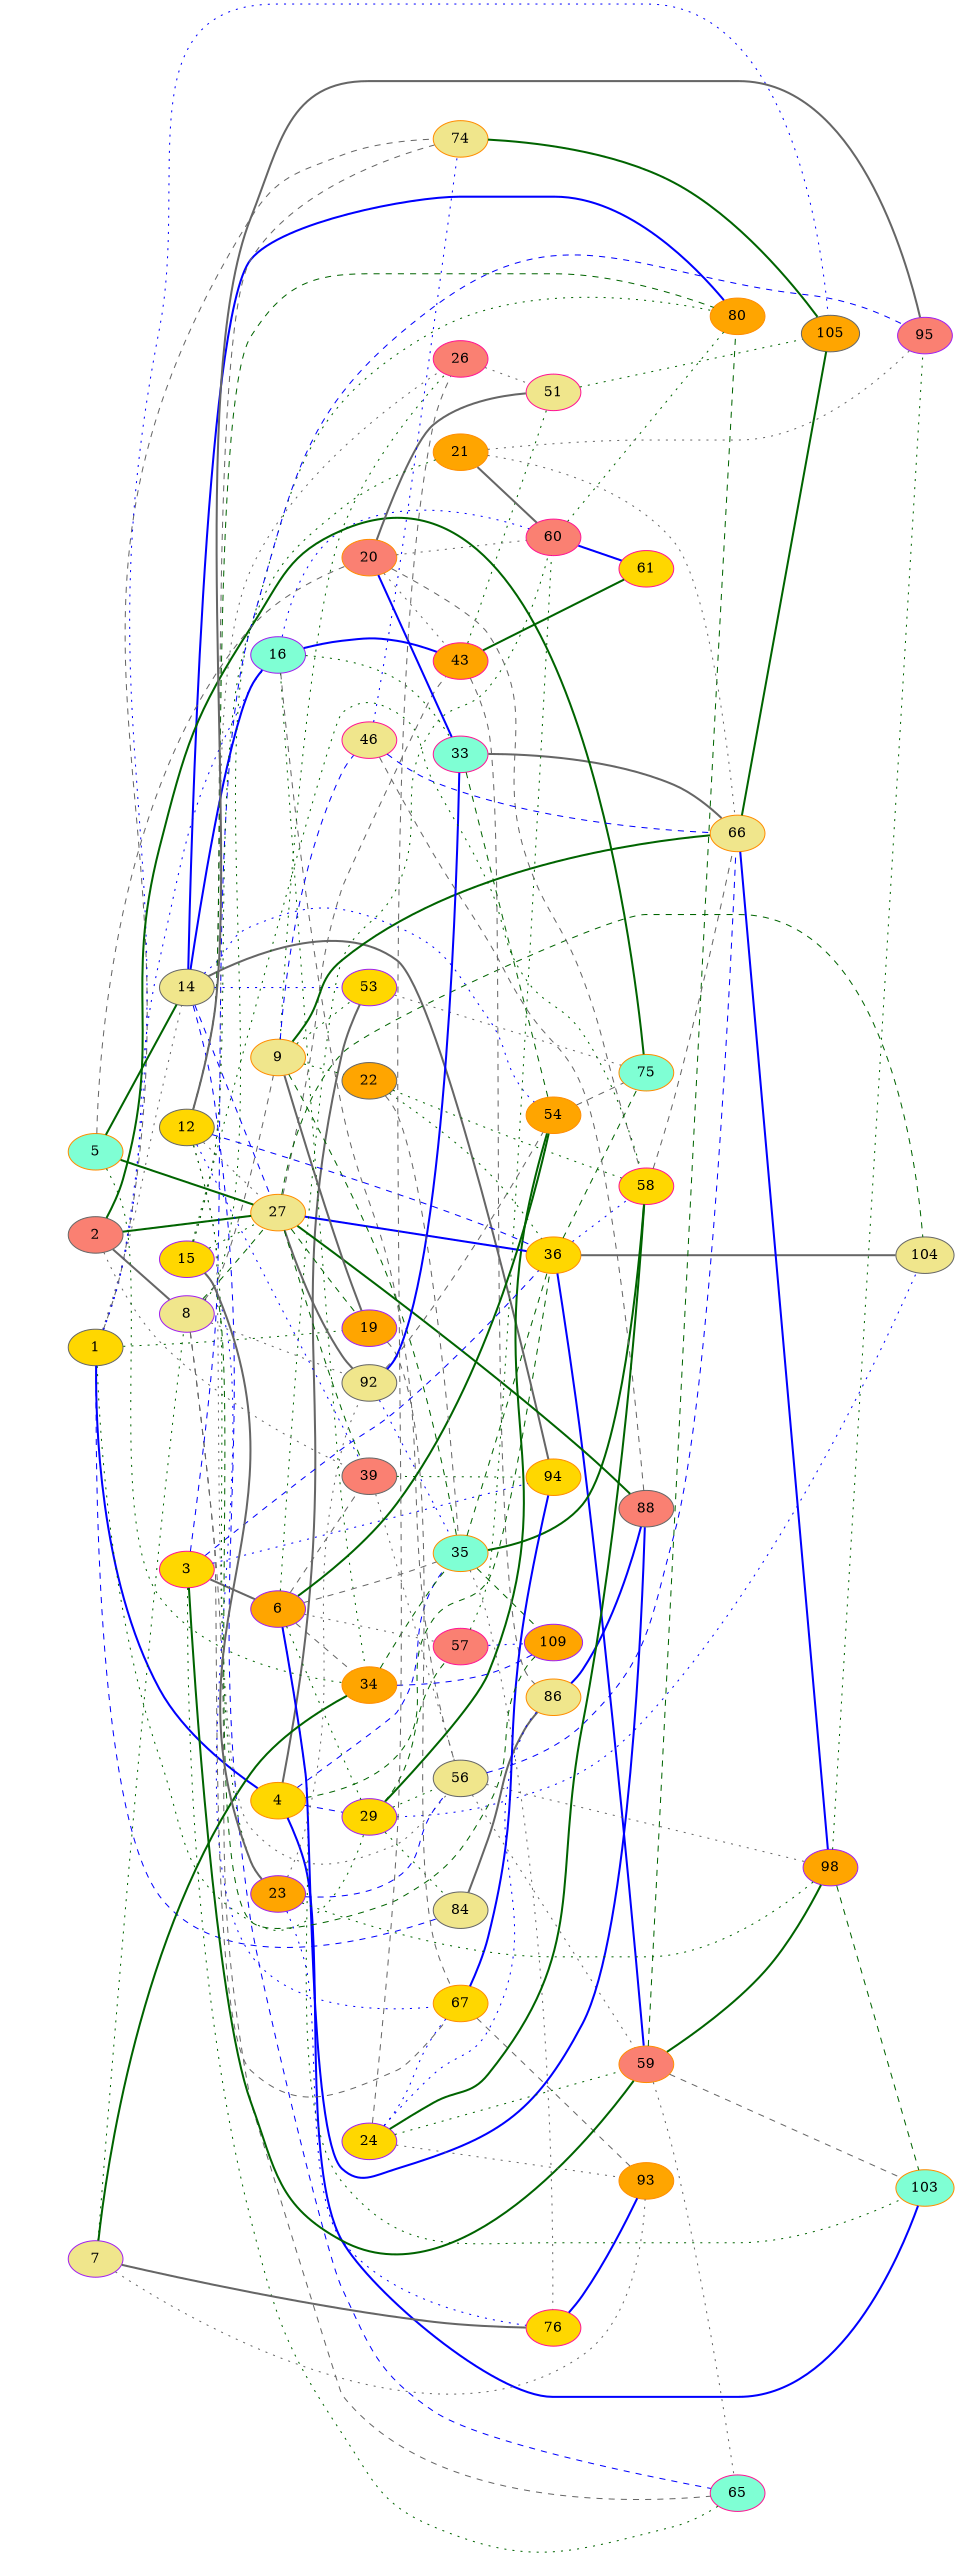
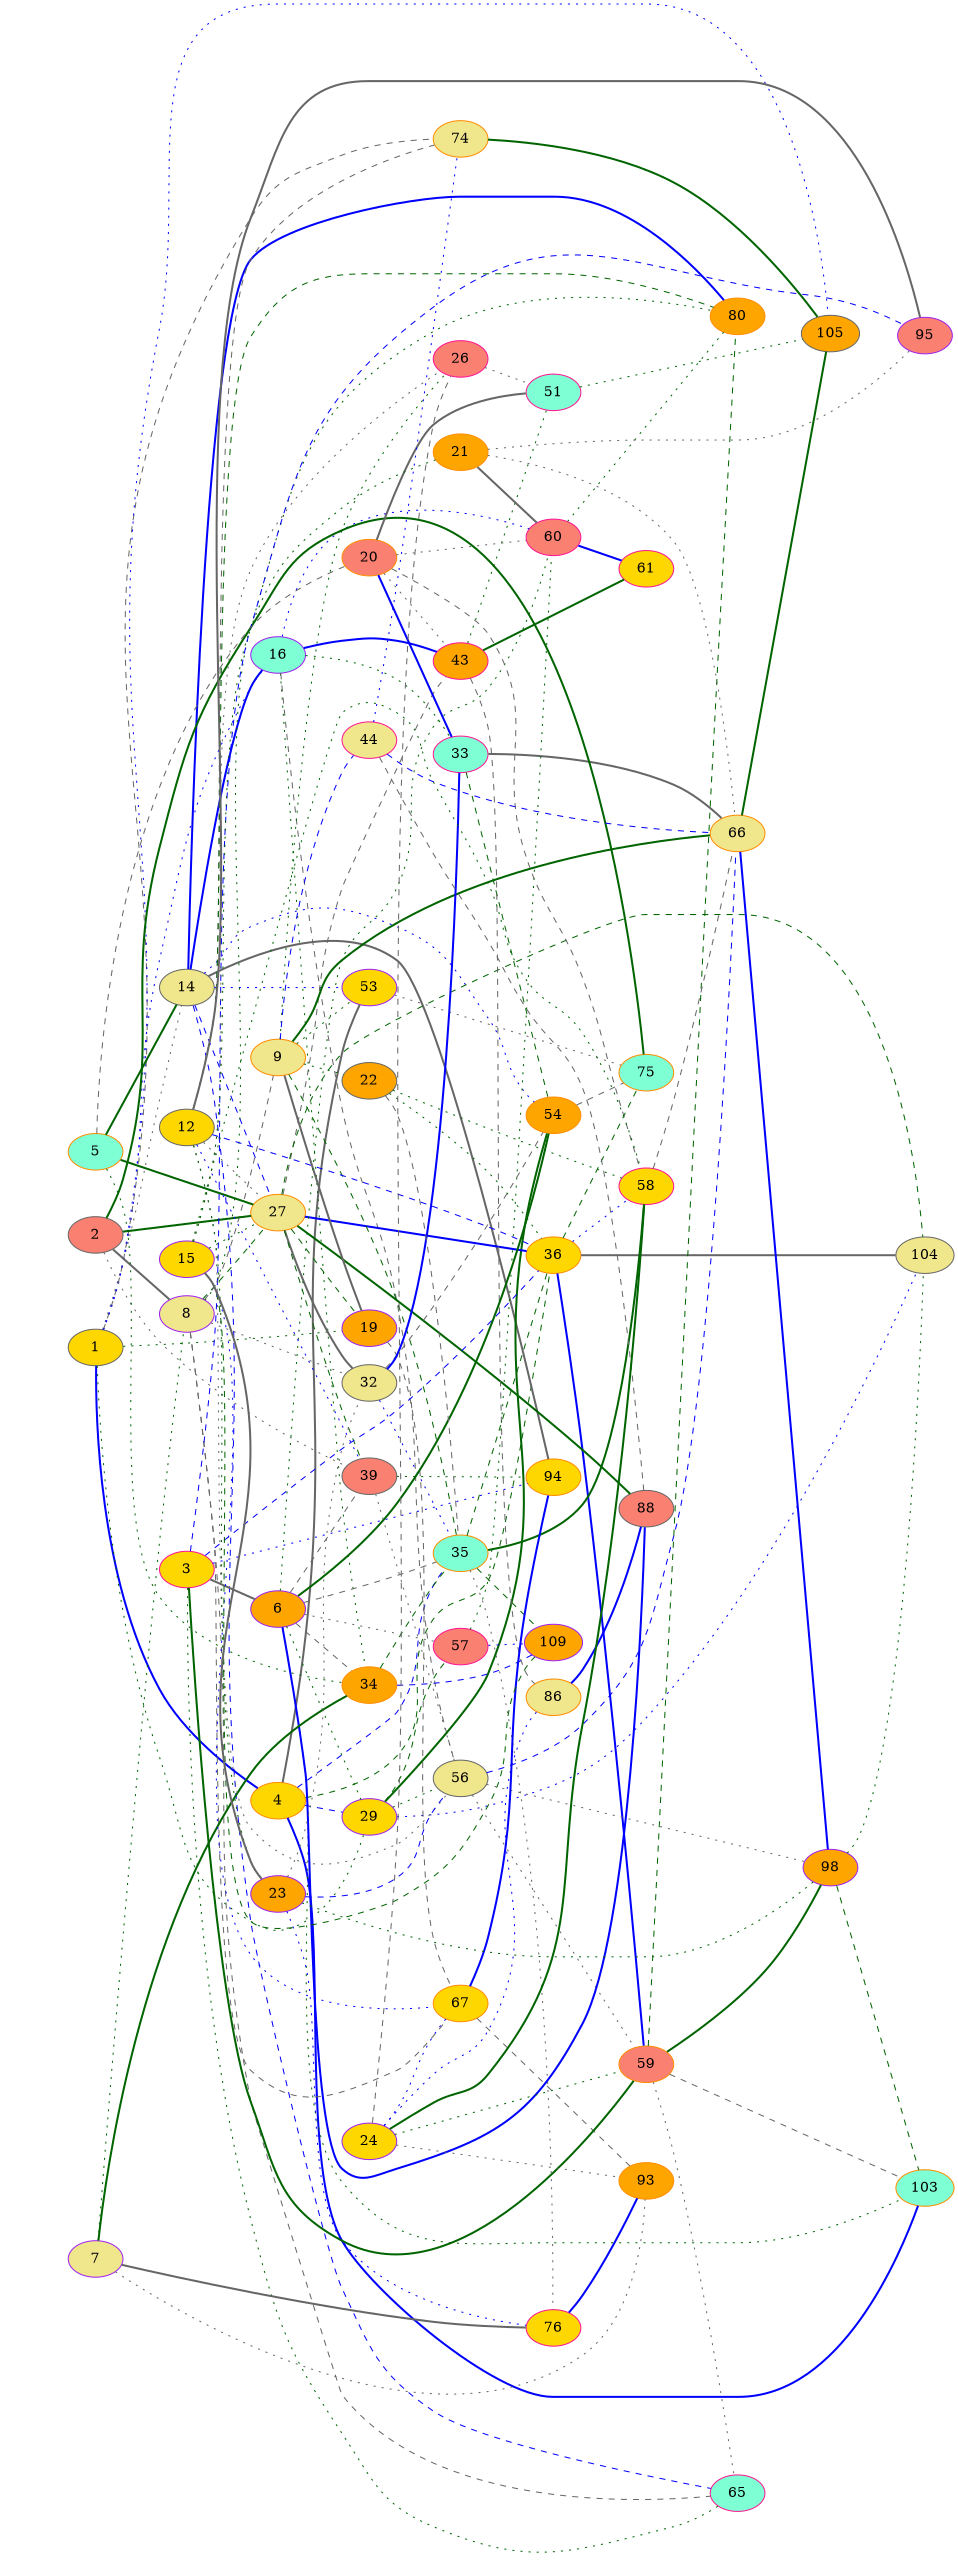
node "51": fillcolor khaki -> aquamarine
node "46": label "46" -> "44"
edge "95" -- "98": now "104" -- "98"
node "92": label "92" -> "32"
node "84": removed
